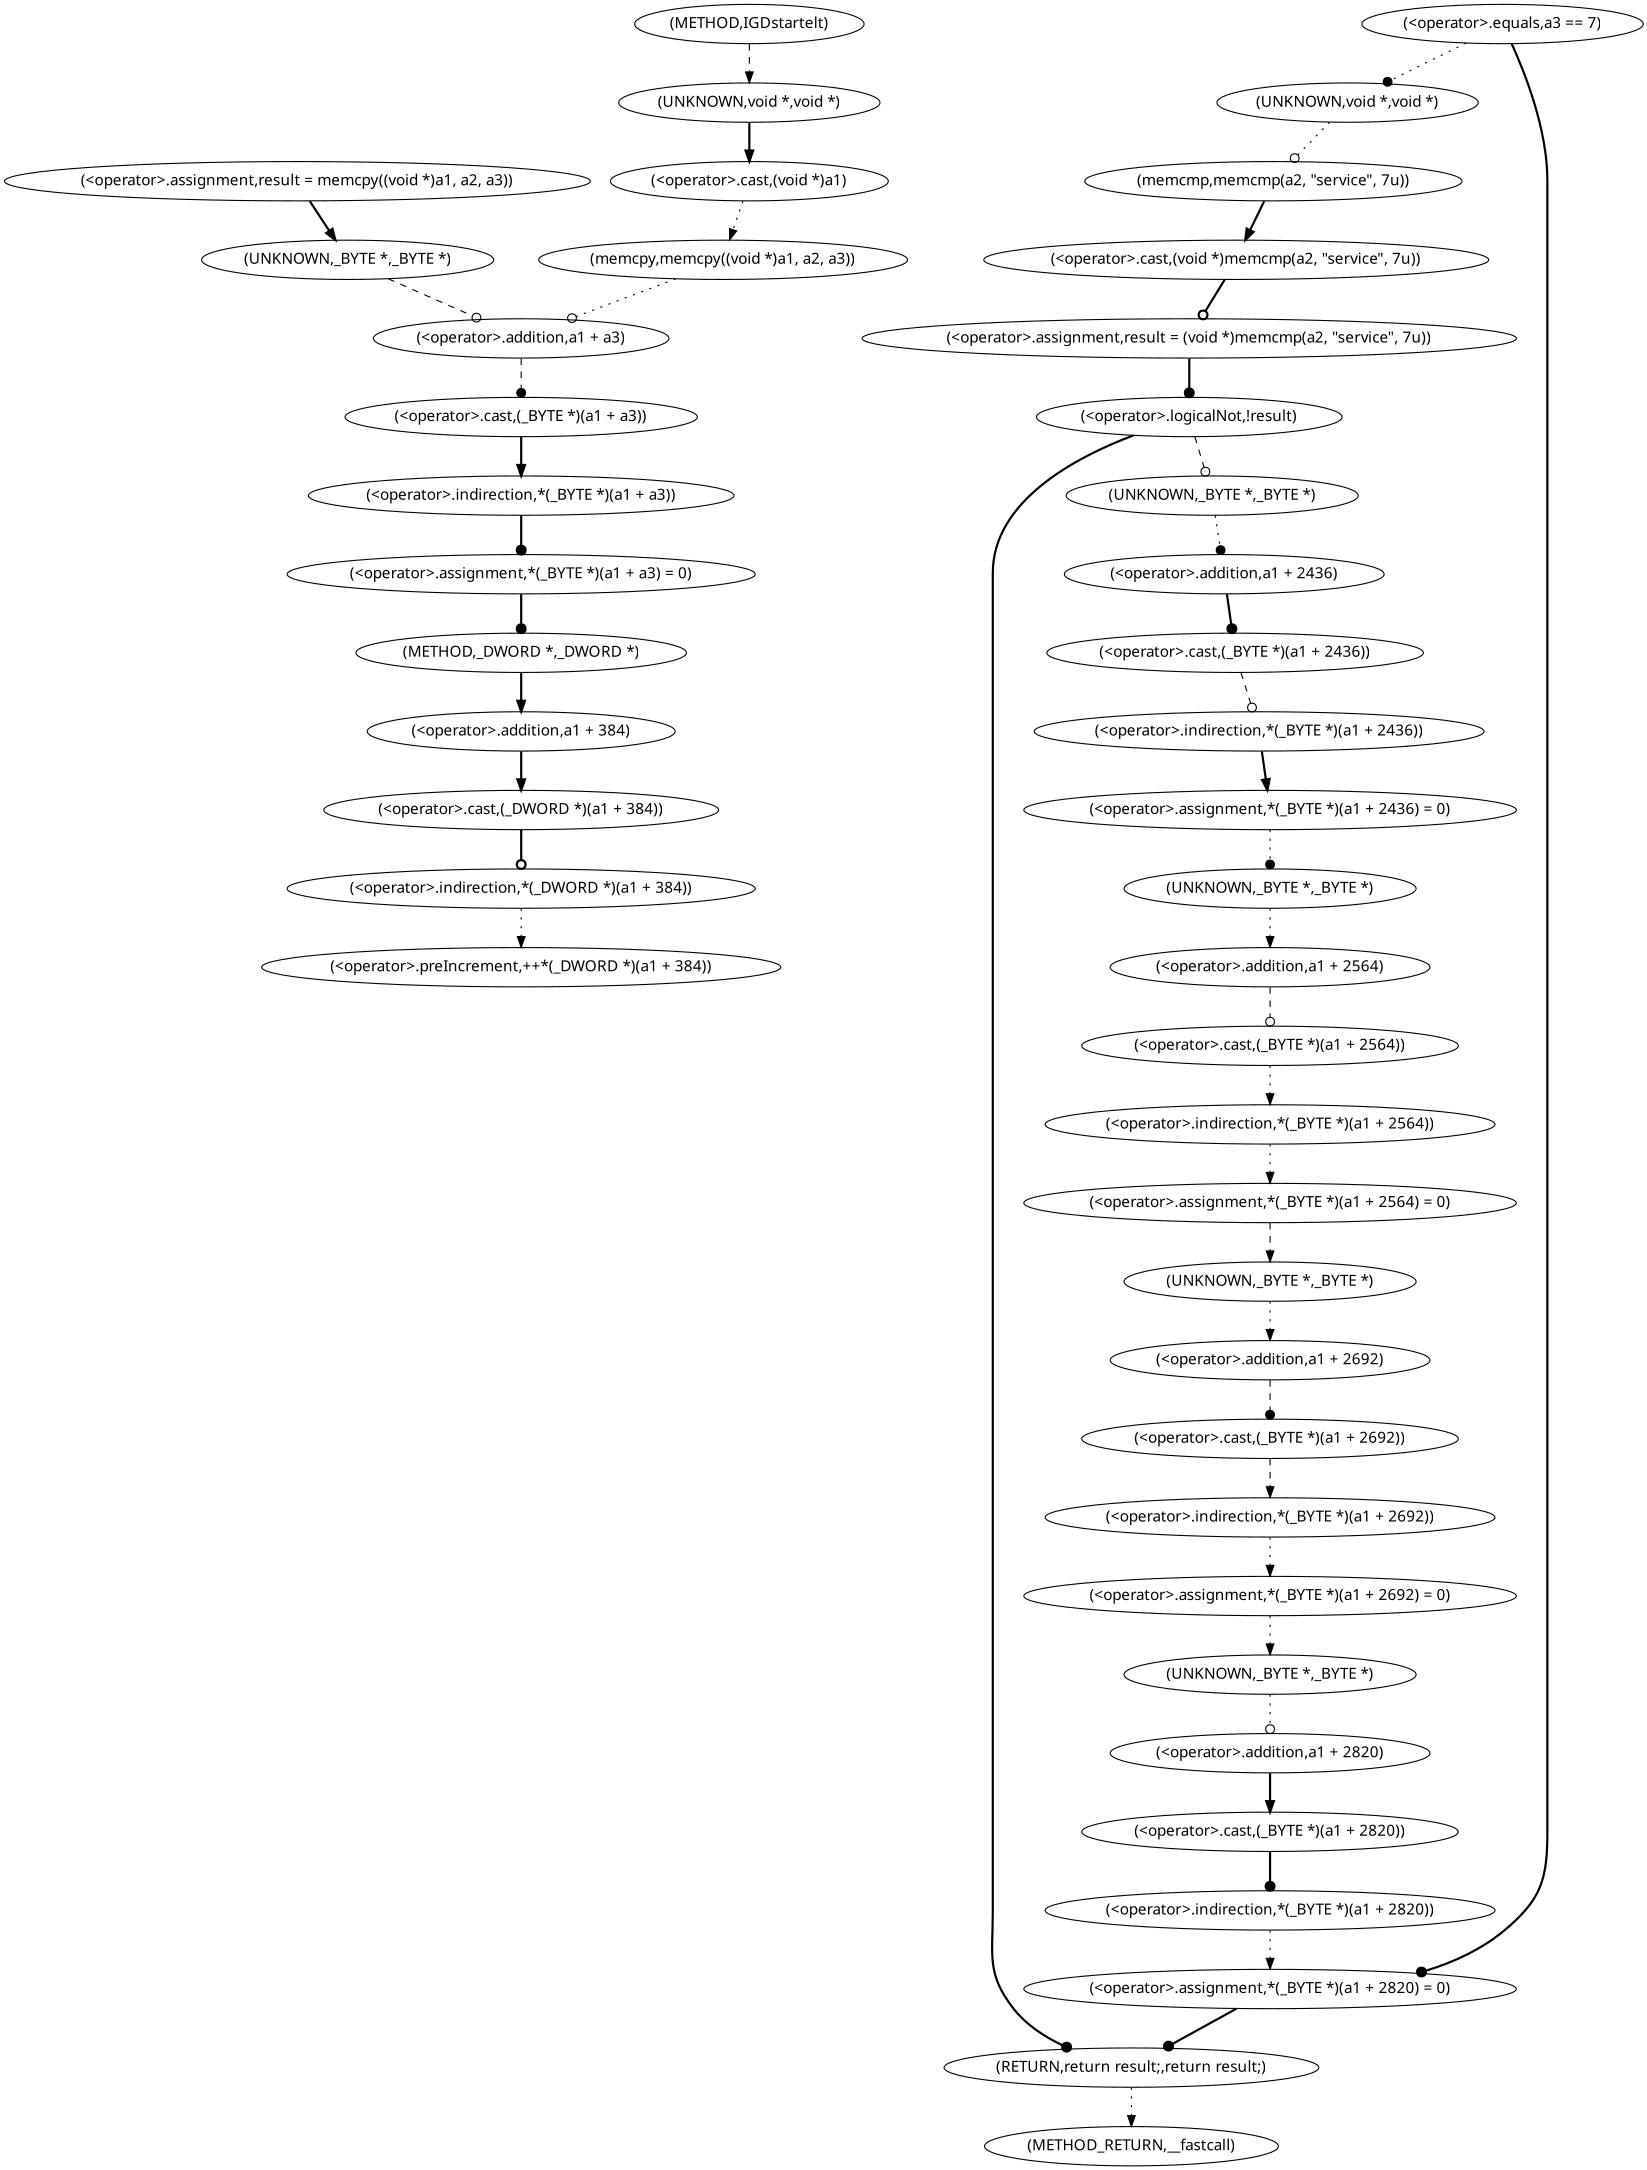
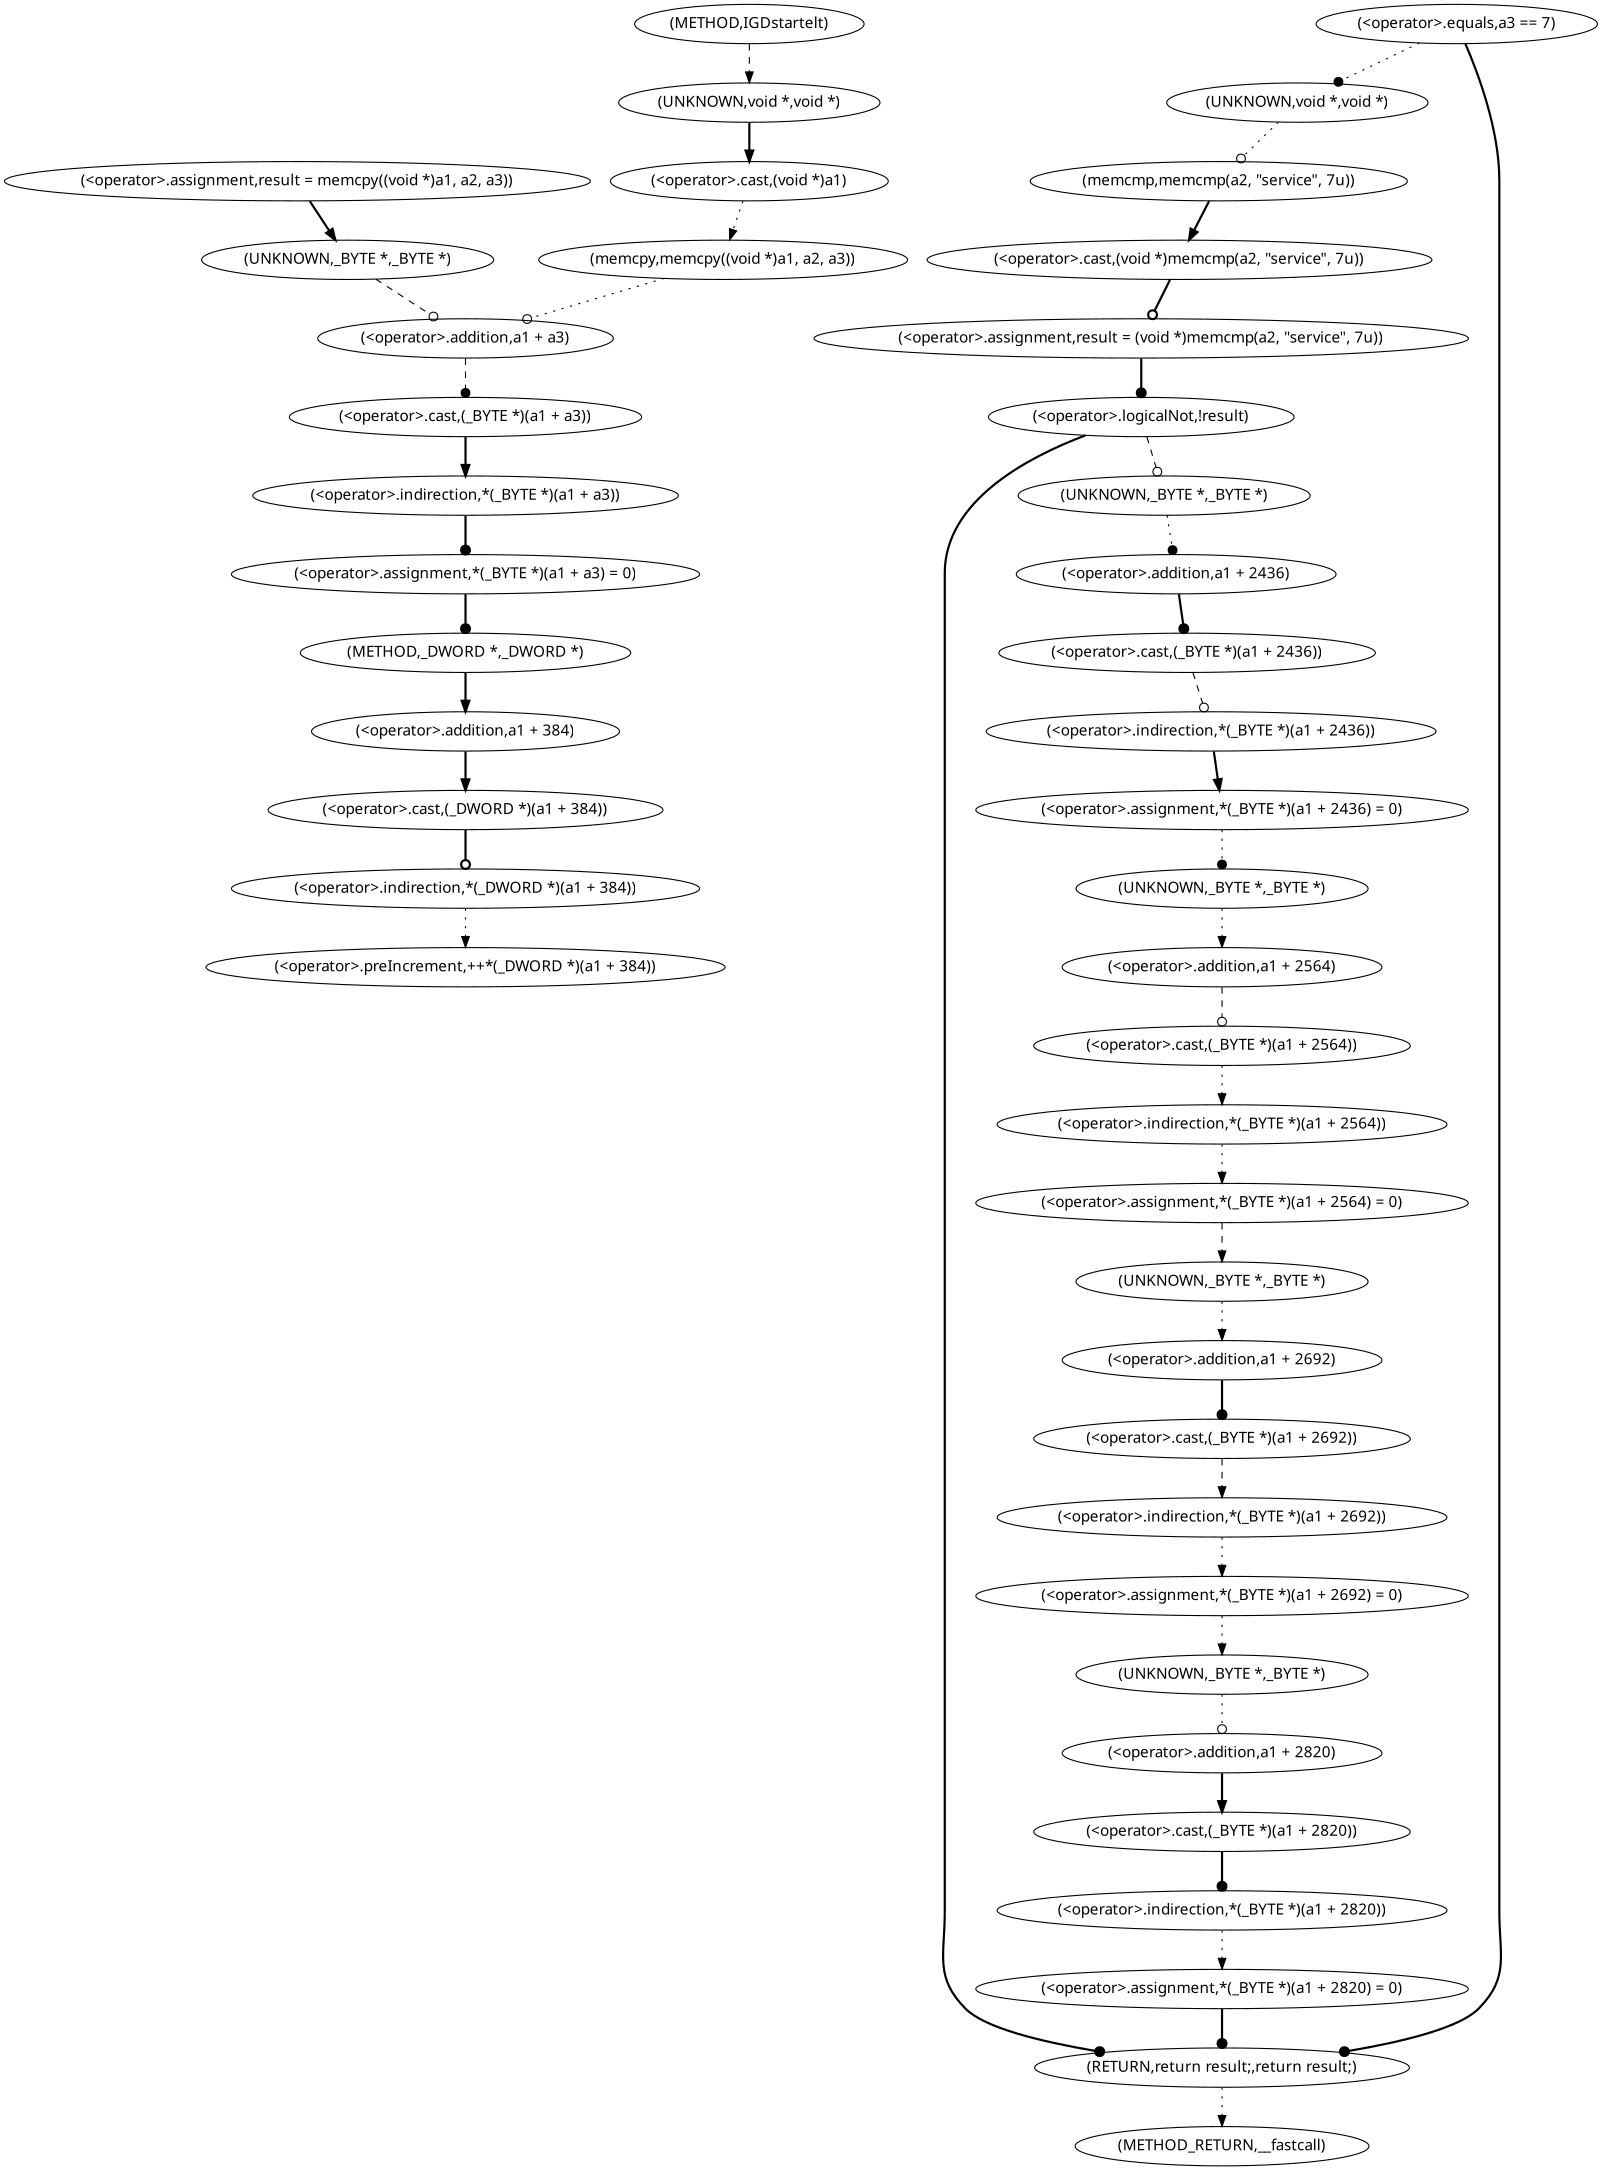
edge "(<operator>.equals,a3 == 7)" -> "(<operator>.assignment,*(_BYTE *)(a1 + 2820) = 0)": now "(<operator>.equals,a3 == 7)" -> "(RETURN,return result;,return result;)"
edge "(<operator>.addition,a1 + 2692)" -> "(<operator>.cast,(_BYTE *)(a1 + 2692))": style dashed -> bold
